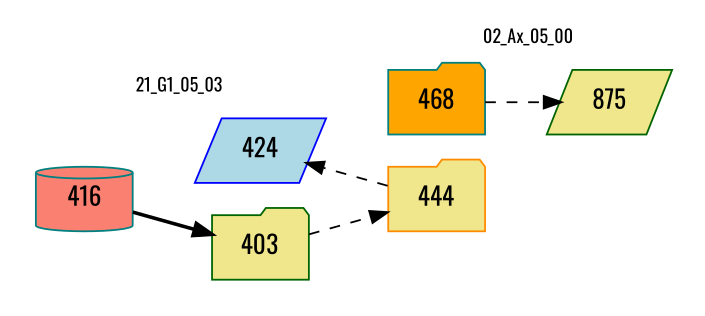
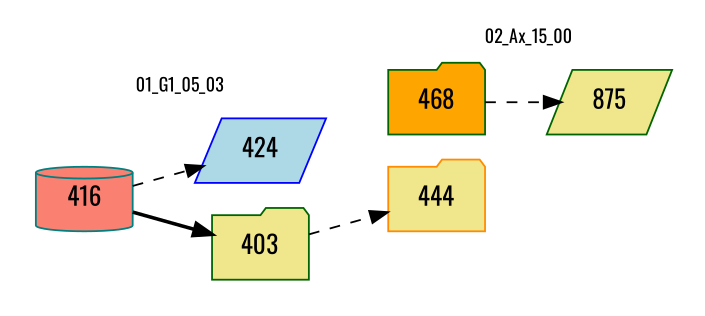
cluster "02_Ax_05_00": label "02_Ax_05_00" -> "02_Ax_15_00"
cluster "21_G1_05_03": label "21_G1_05_03" -> "01_G1_05_03"
node "468": color teal -> darkgreen
edge "444" -> "424": now "416" -> "424"
